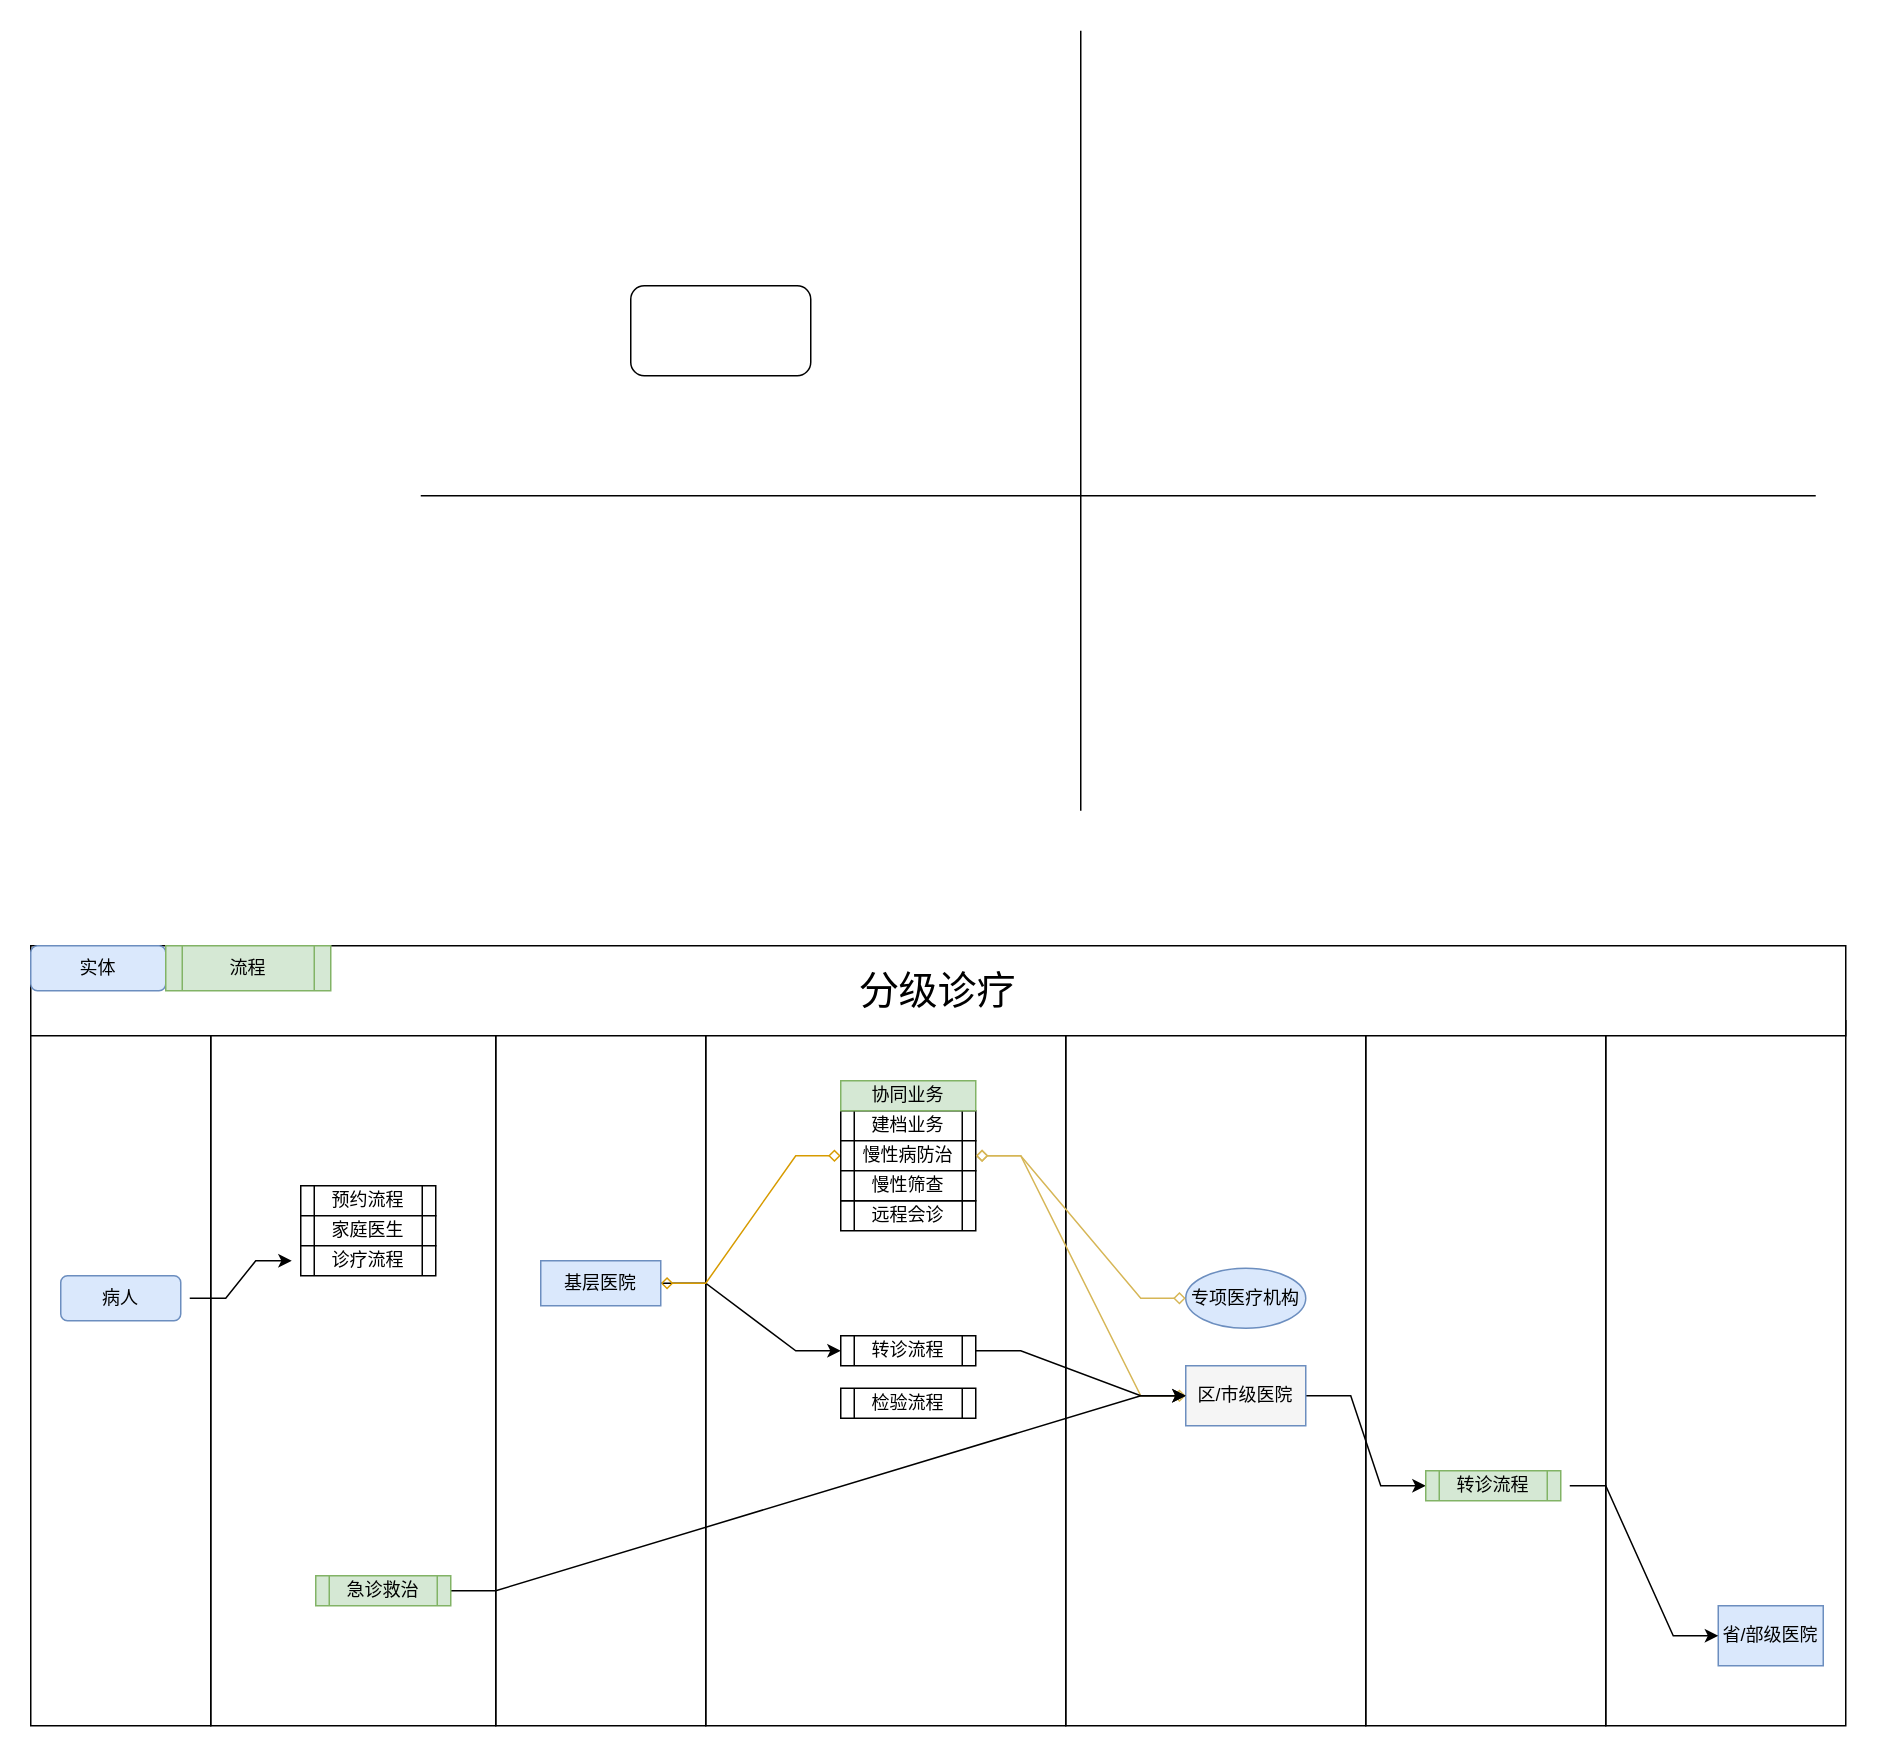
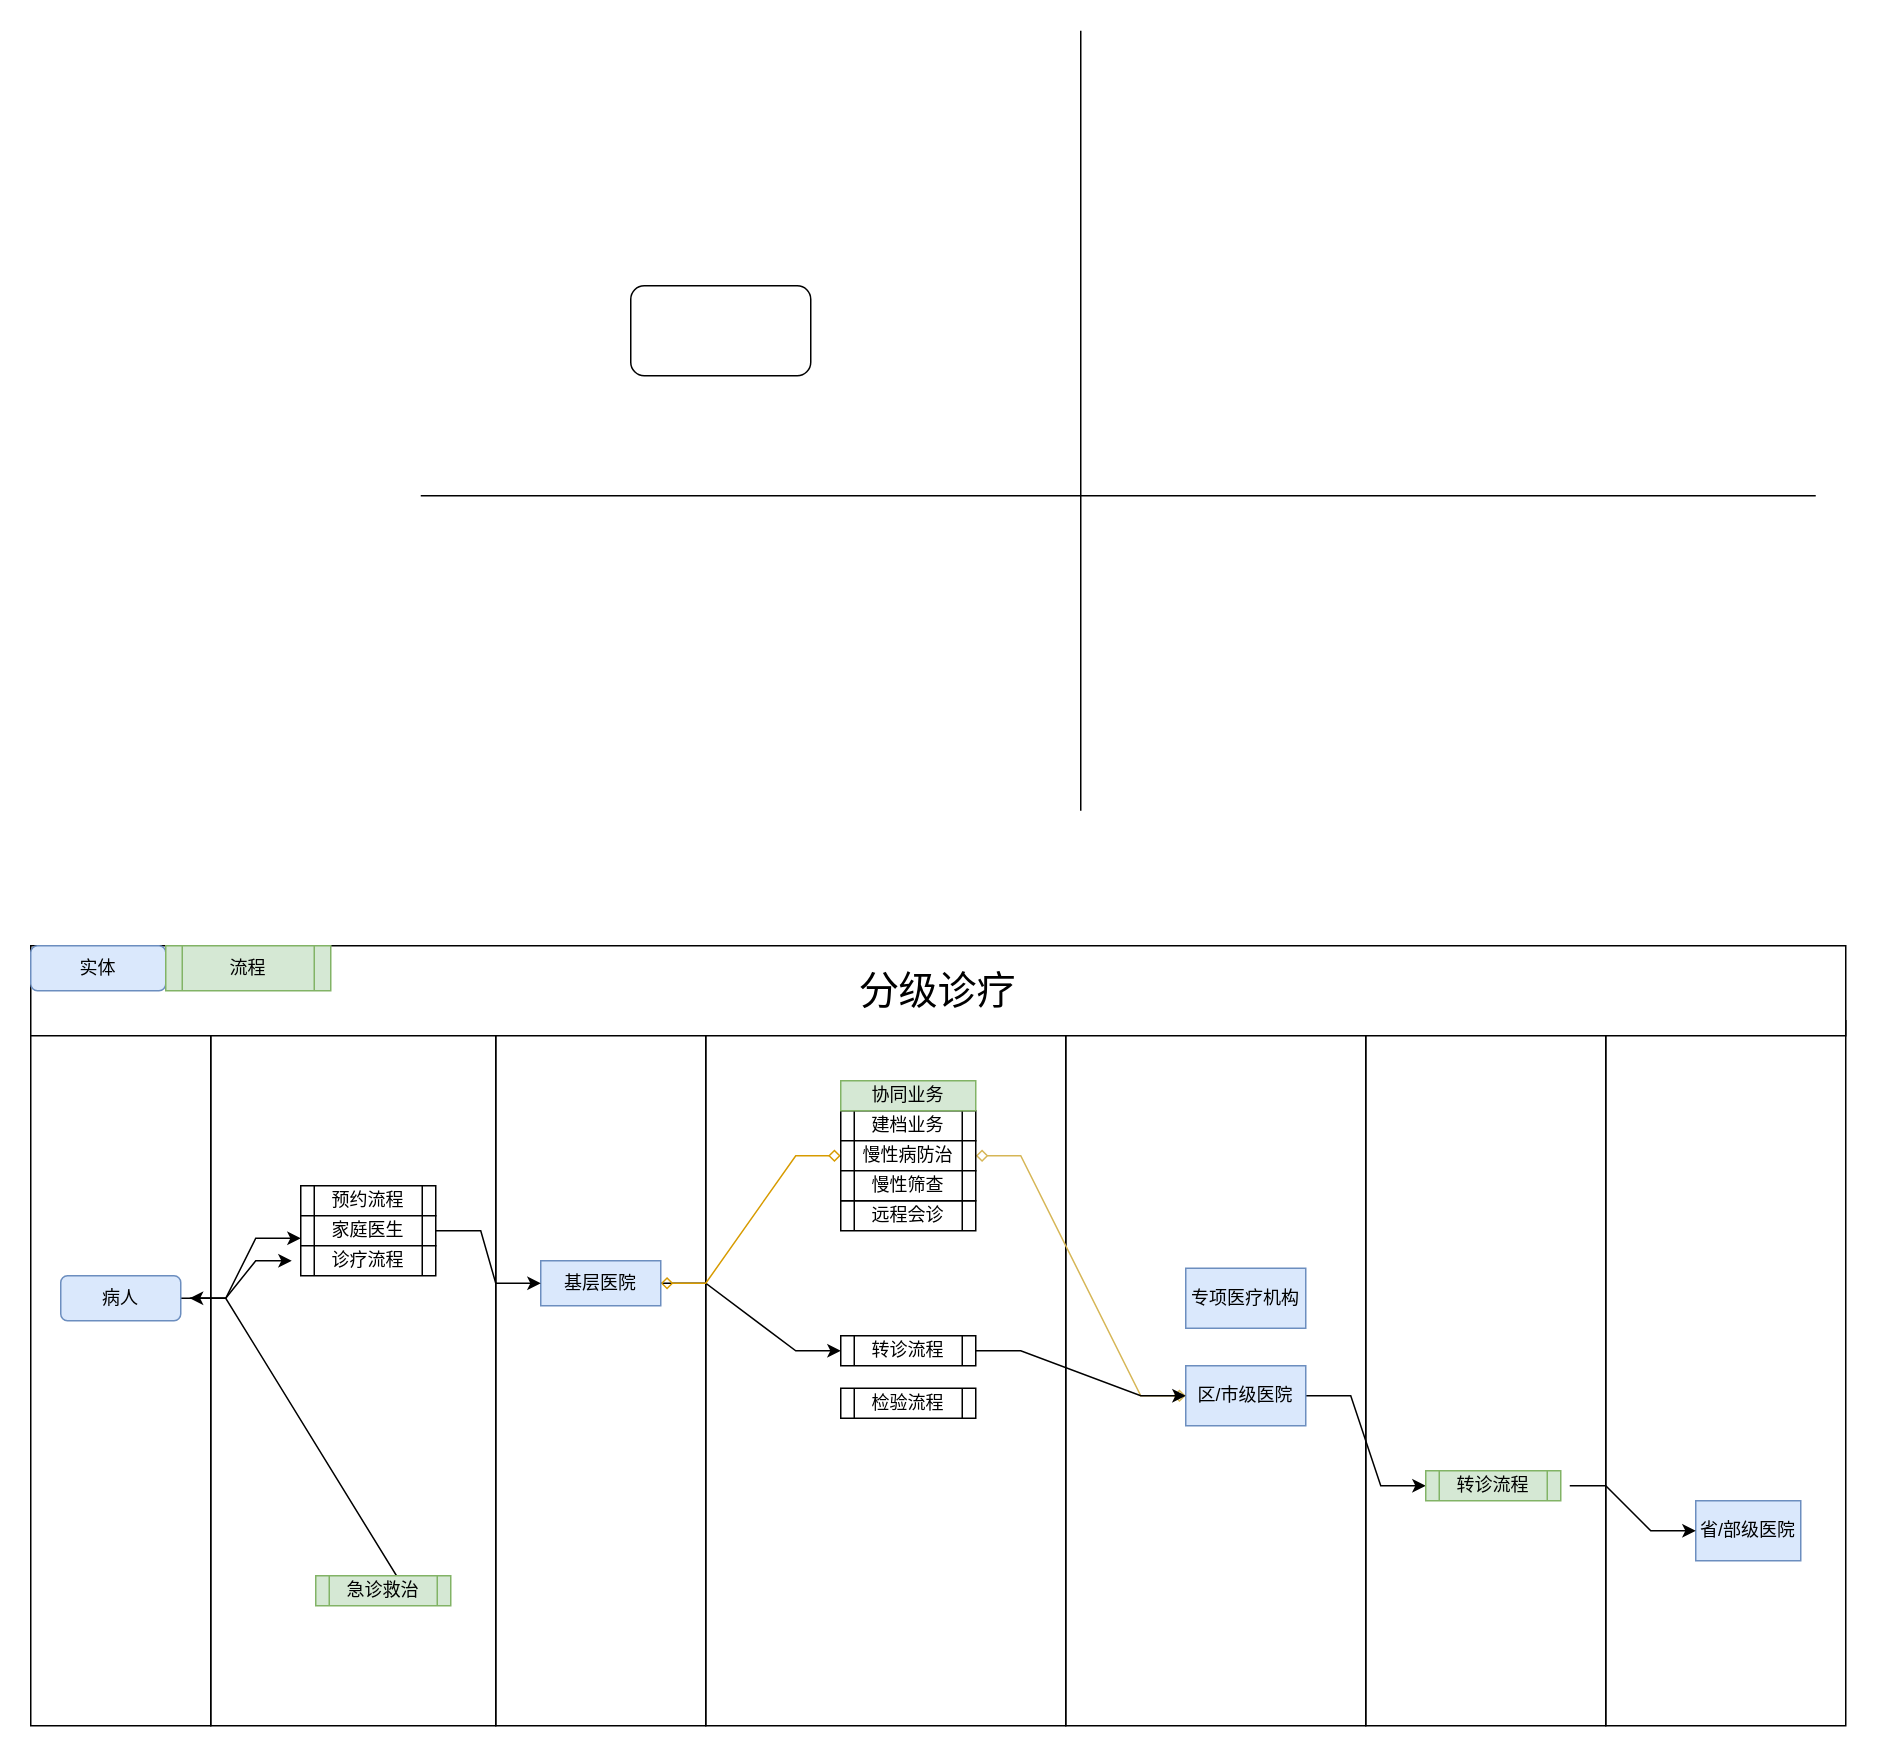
edge "慢性病防治" -- "专项医疗机构": removed
edge "病人" -> "家庭医生": added
edge "家庭医生" -> "基层医院": added
node "专项医疗机构": shape ellipse -> rectangle
node "区/市级医院": fillcolor #f5f5f5 -> #dae8fc
edge "急诊救治" -> "区/市级医院": now "急诊救治" -> "病人"
node "省/部级医院": moved (1771, 1636) -> (1748, 1531)
